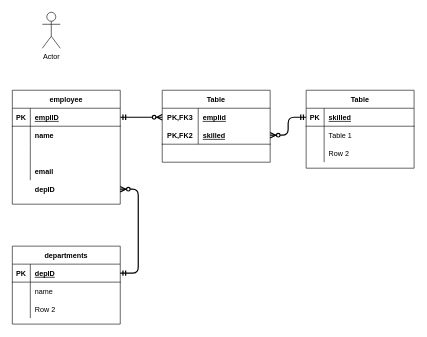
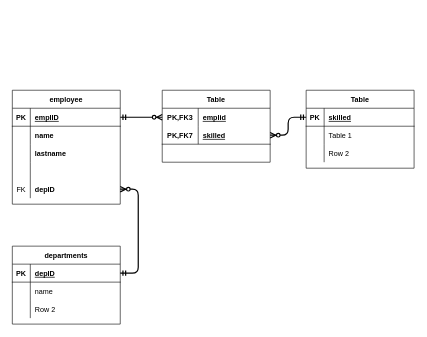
node "Actor": removed
node "PK,FK2": label "PK,FK2" -> "PK,FK7"
node "lastname": added
node "email": removed
node "FK": added
